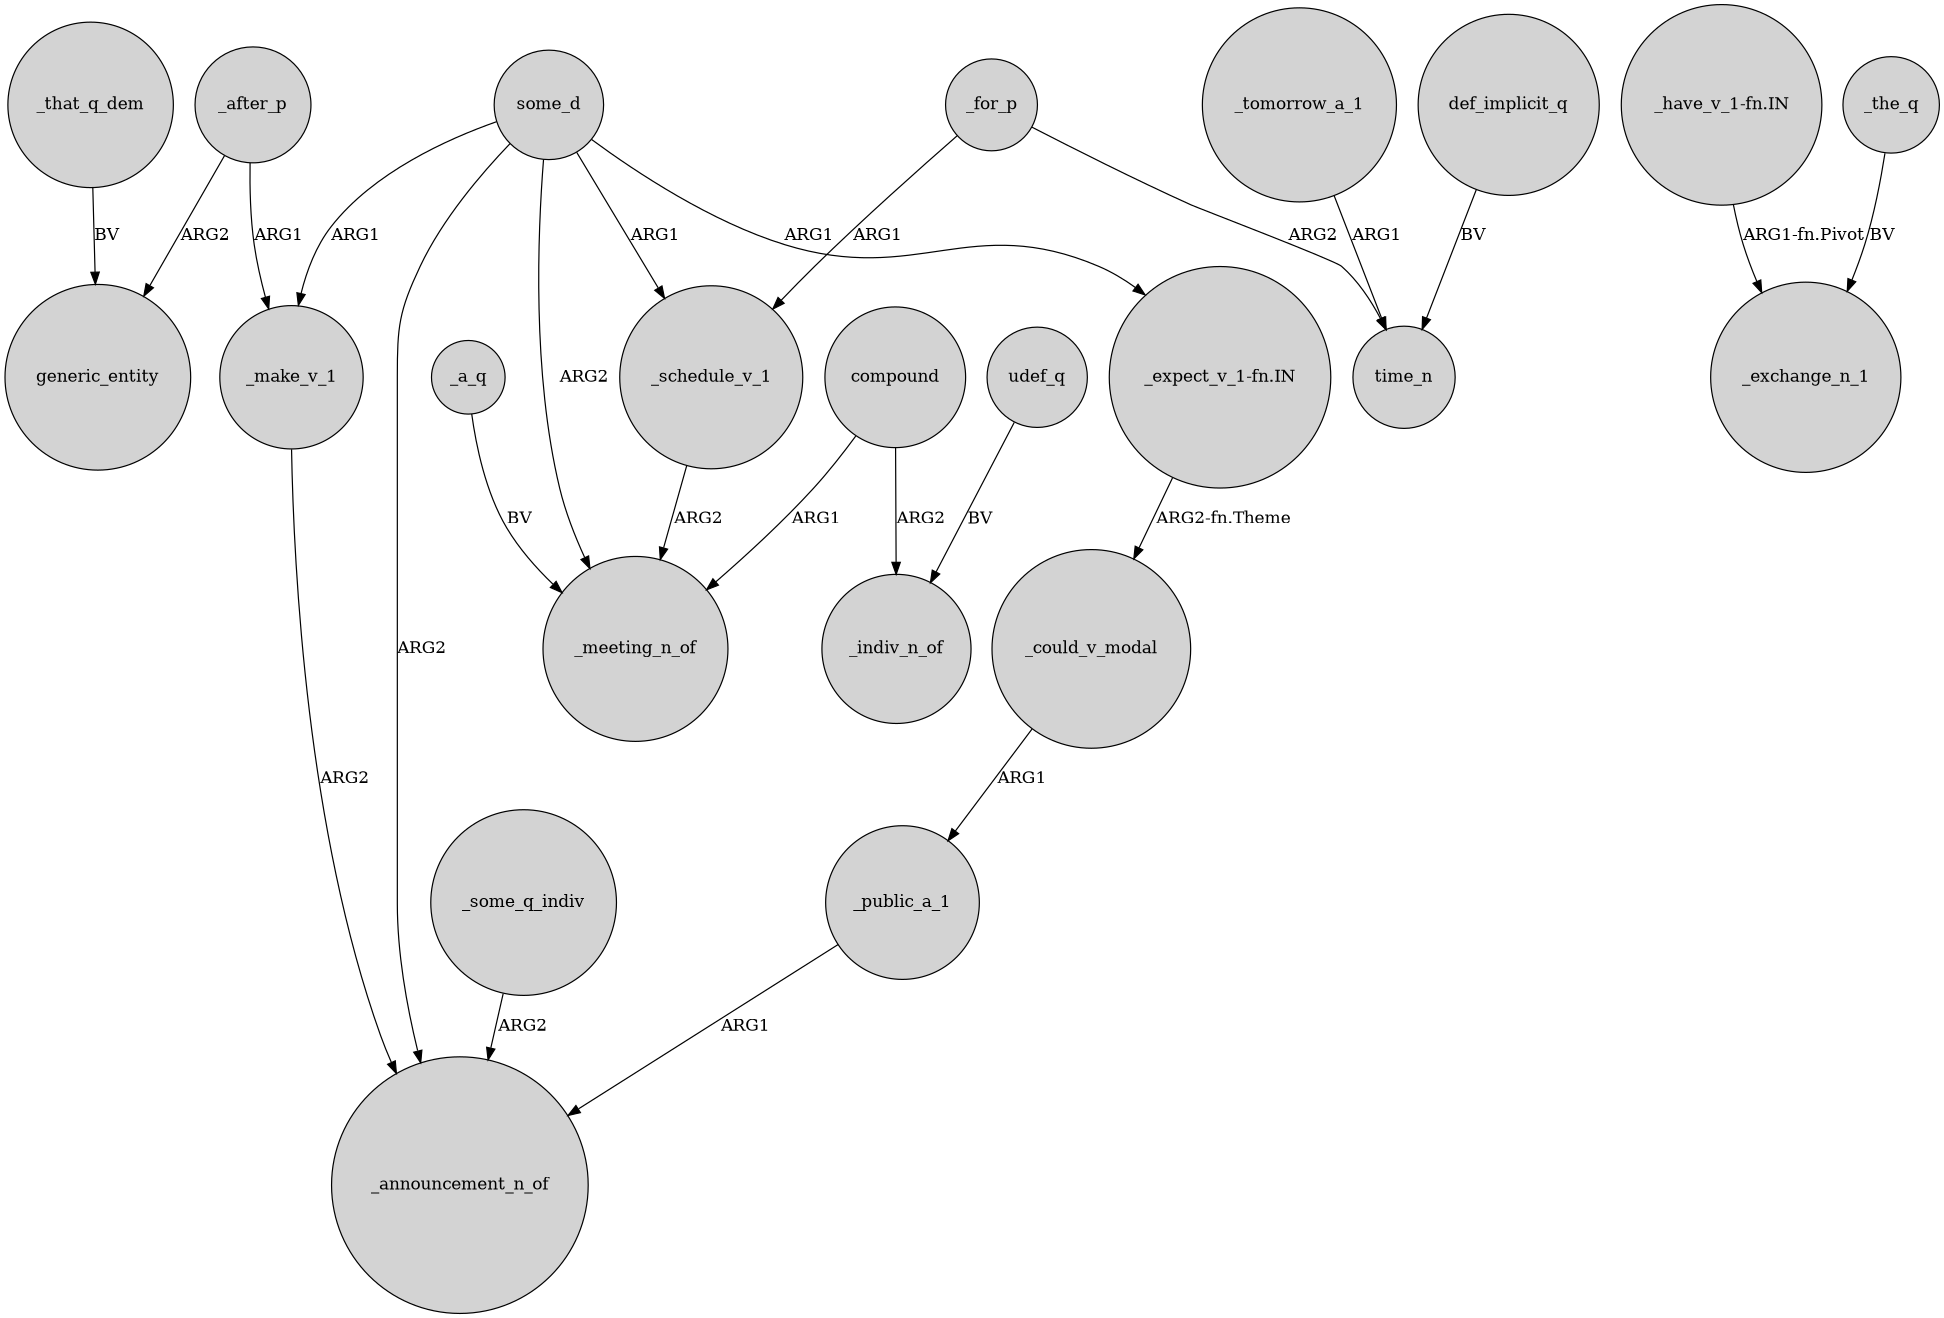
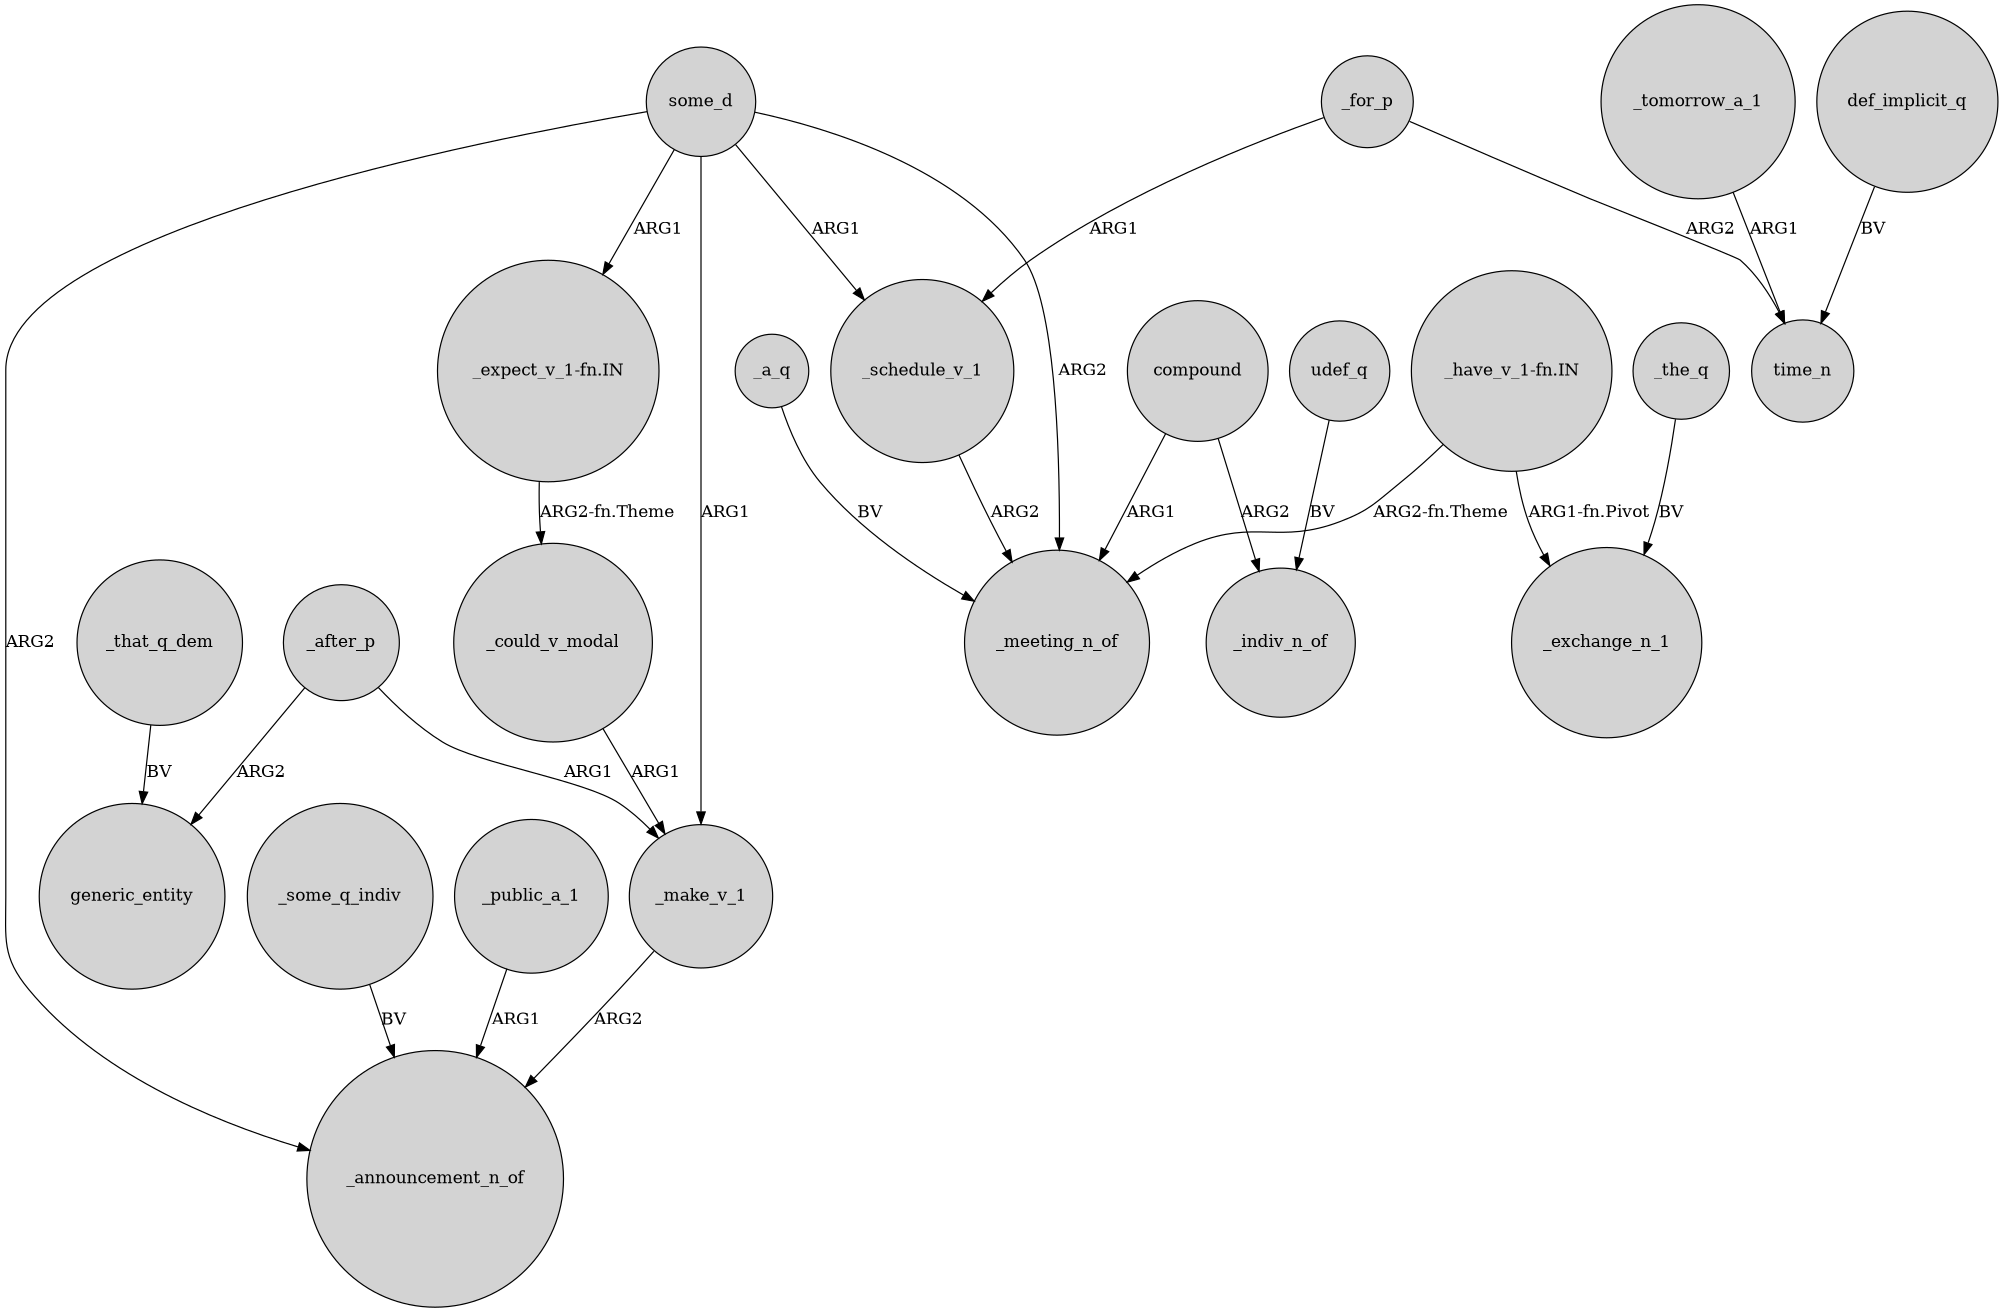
edge "_have_v_1-fn.IN" -> "_meeting_n_of": added, label "ARG2-fn.Theme"
edge "_could_v_modal" -> "_public_a_1": now "_could_v_modal" -> "_make_v_1"
edge "_some_q_indiv" -> "_announcement_n_of": label "ARG2" -> "BV"
